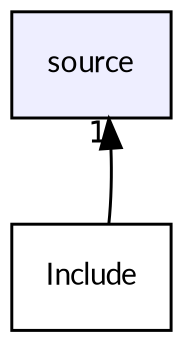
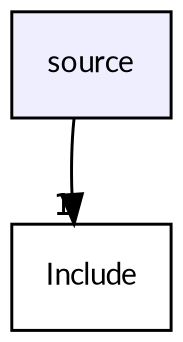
edge "Include" -> "source": reversed
